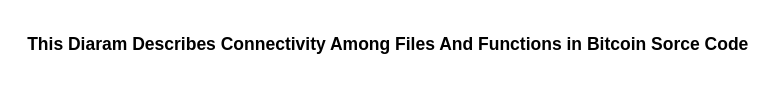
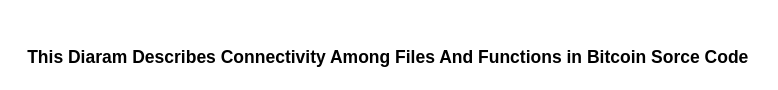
node "This Diaram Describes Connectivity Among Files And Functions in Bitcoin Sorce Code": moved (388, 44) -> (388, 57)
